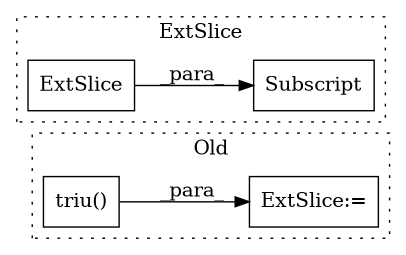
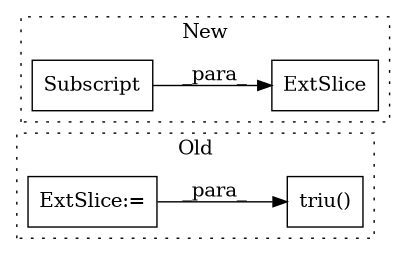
cluster "ExtSlice": label "ExtSlice" -> "New"
edge "ExtSlice" -> "Subscript": reversed
edge "triu()" -> "ExtSlice:=": reversed
